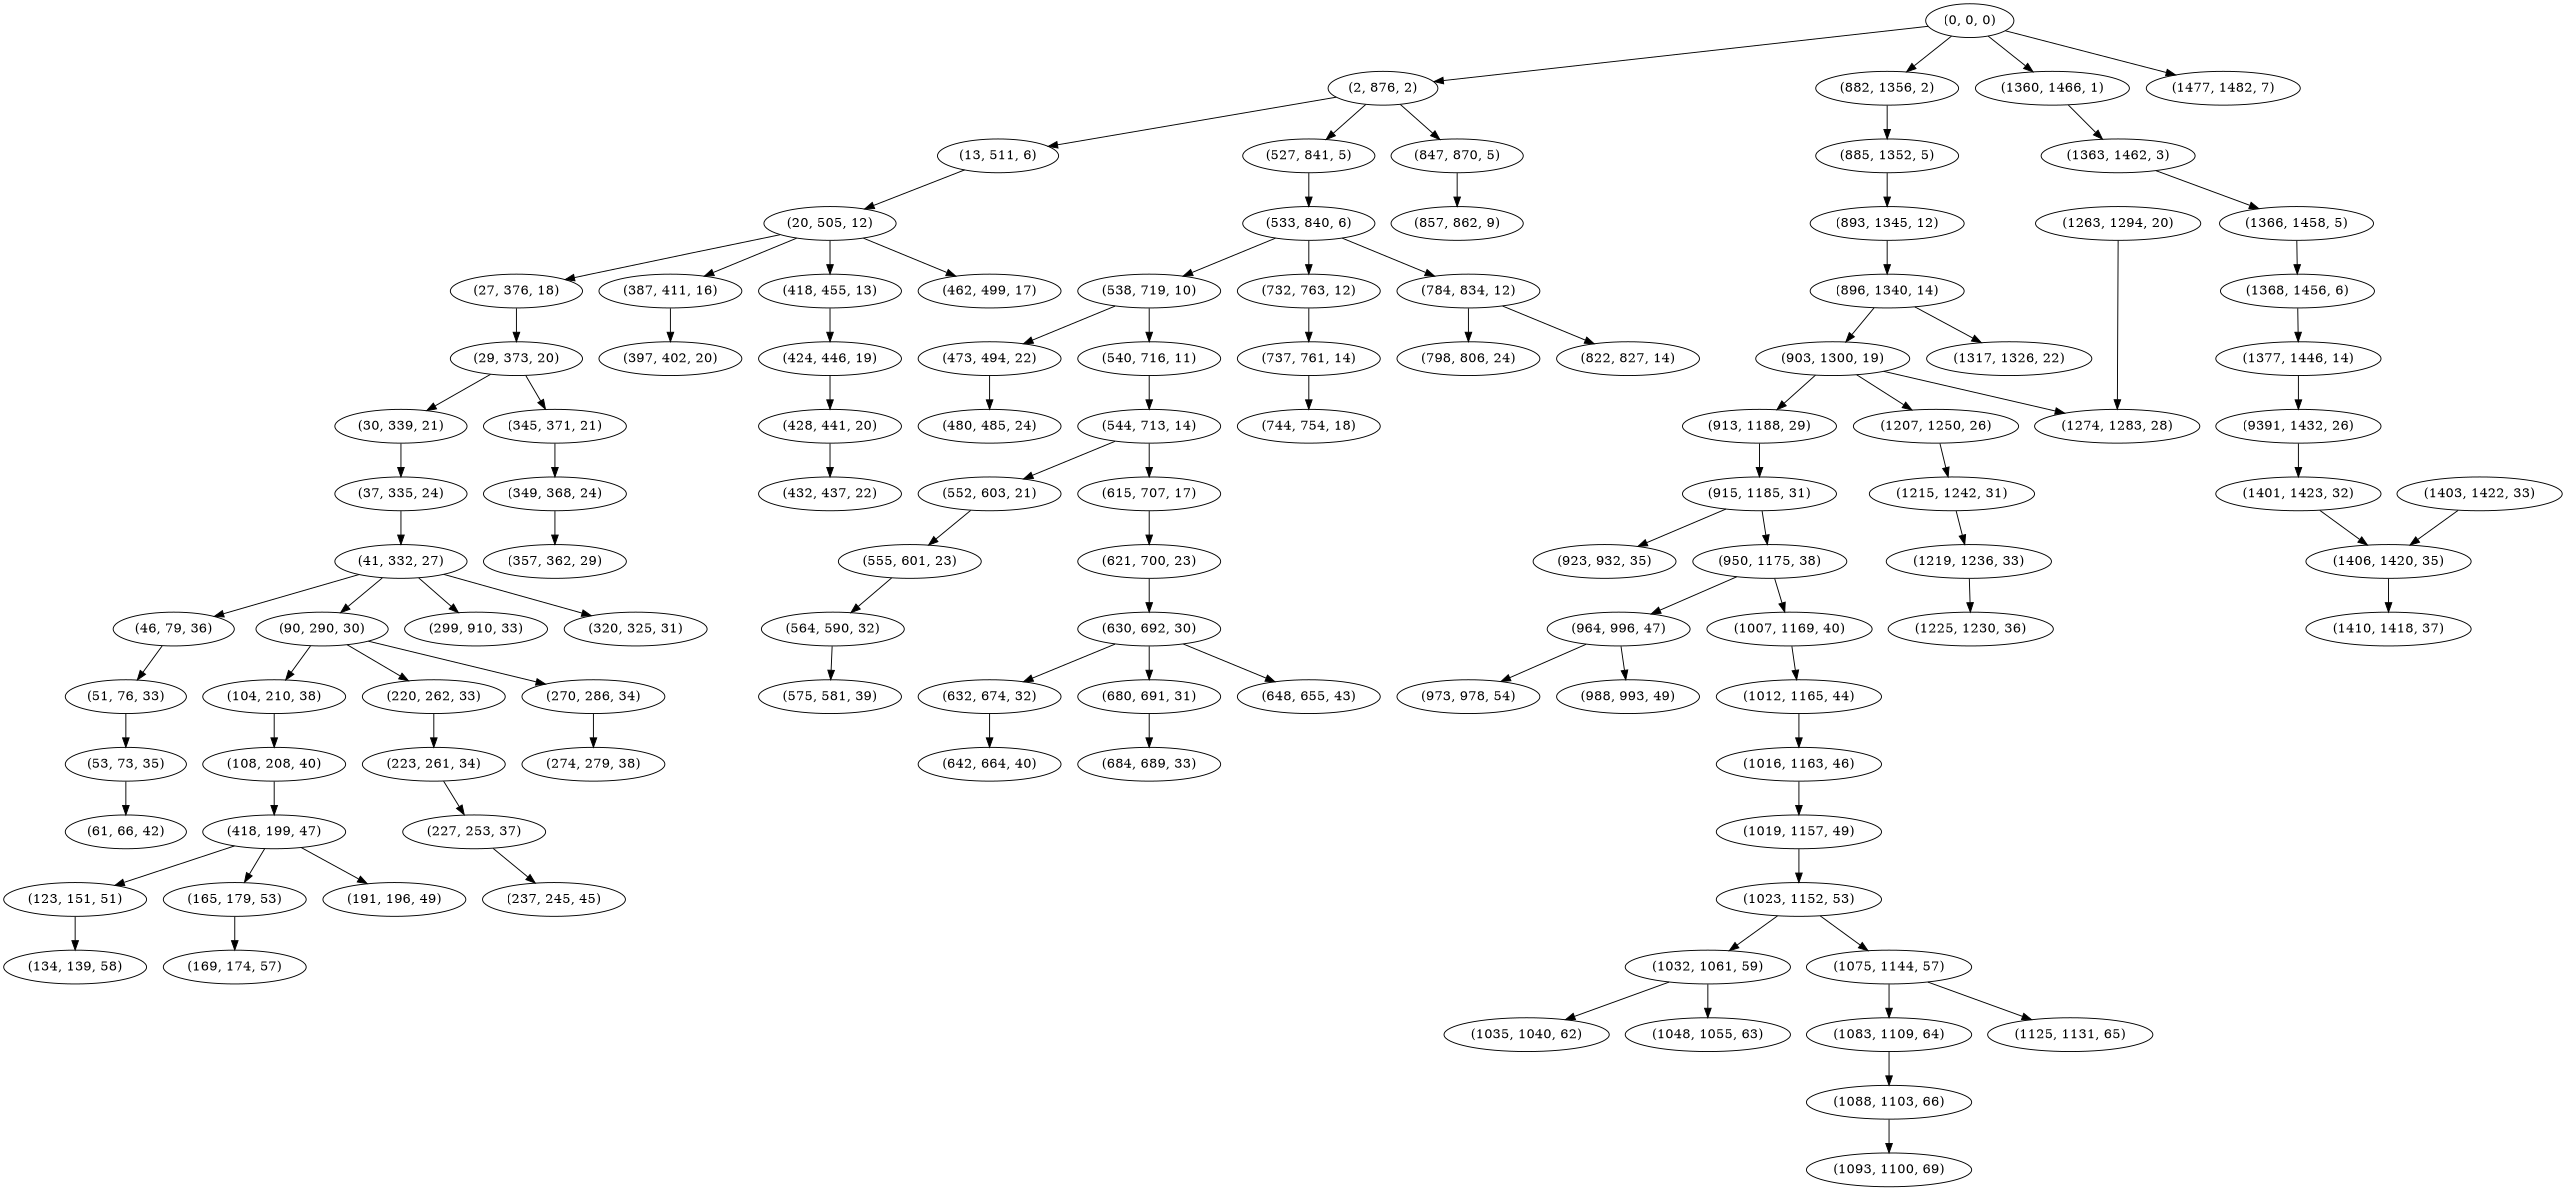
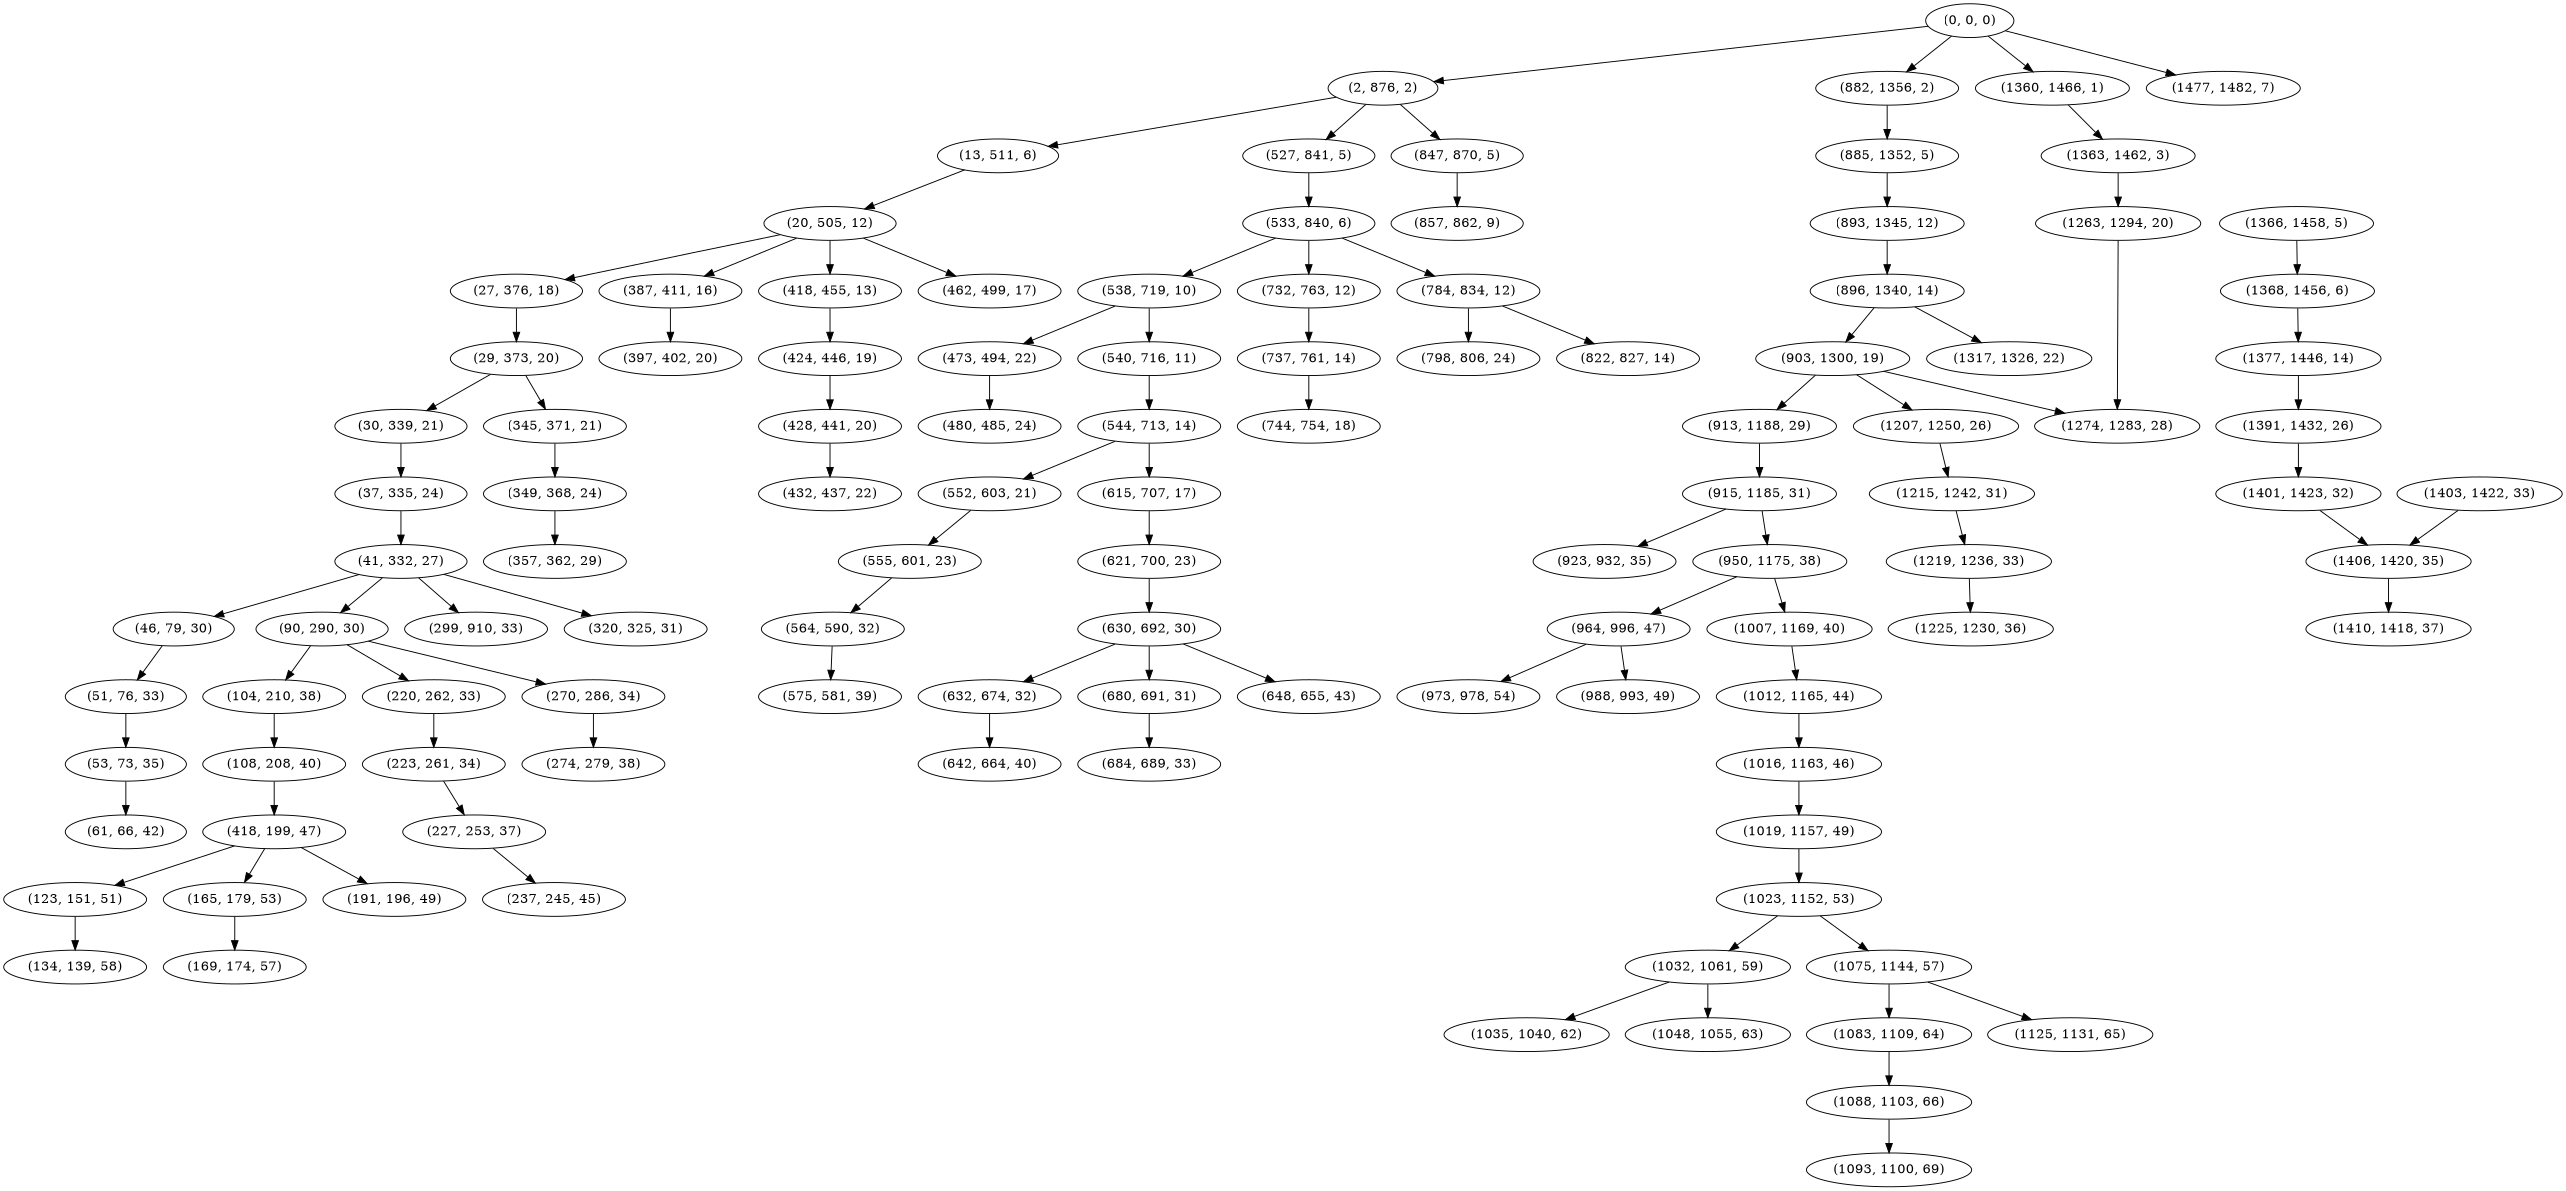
edge "(1363, 1462, 3)" -> "(1366, 1458, 5)": now "(1363, 1462, 3)" -> "(1263, 1294, 20)"
node "(9391, 1432, 26)": label "(9391, 1432, 26)" -> "(1391, 1432, 26)"
node "(46, 79, 36)": label "(46, 79, 36)" -> "(46, 79, 30)"
